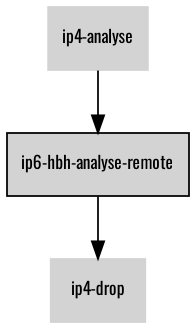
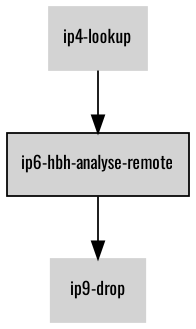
node "ip4-analyse": label "ip4-analyse" -> "ip4-lookup"
node "ip4-drop": label "ip4-drop" -> "ip9-drop"
